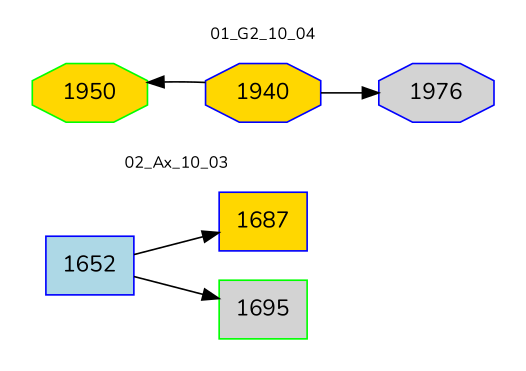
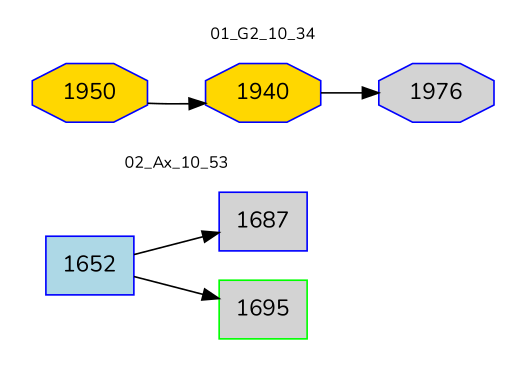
cluster "01_G2_10_04": label "01_G2_10_04" -> "01_G2_10_34"
edge "1940" -> "1950": reversed
node "1950": color green -> blue
cluster "02_Ax_10_03": label "02_Ax_10_03" -> "02_Ax_10_53"
node "1687": fillcolor gold -> lightgrey
